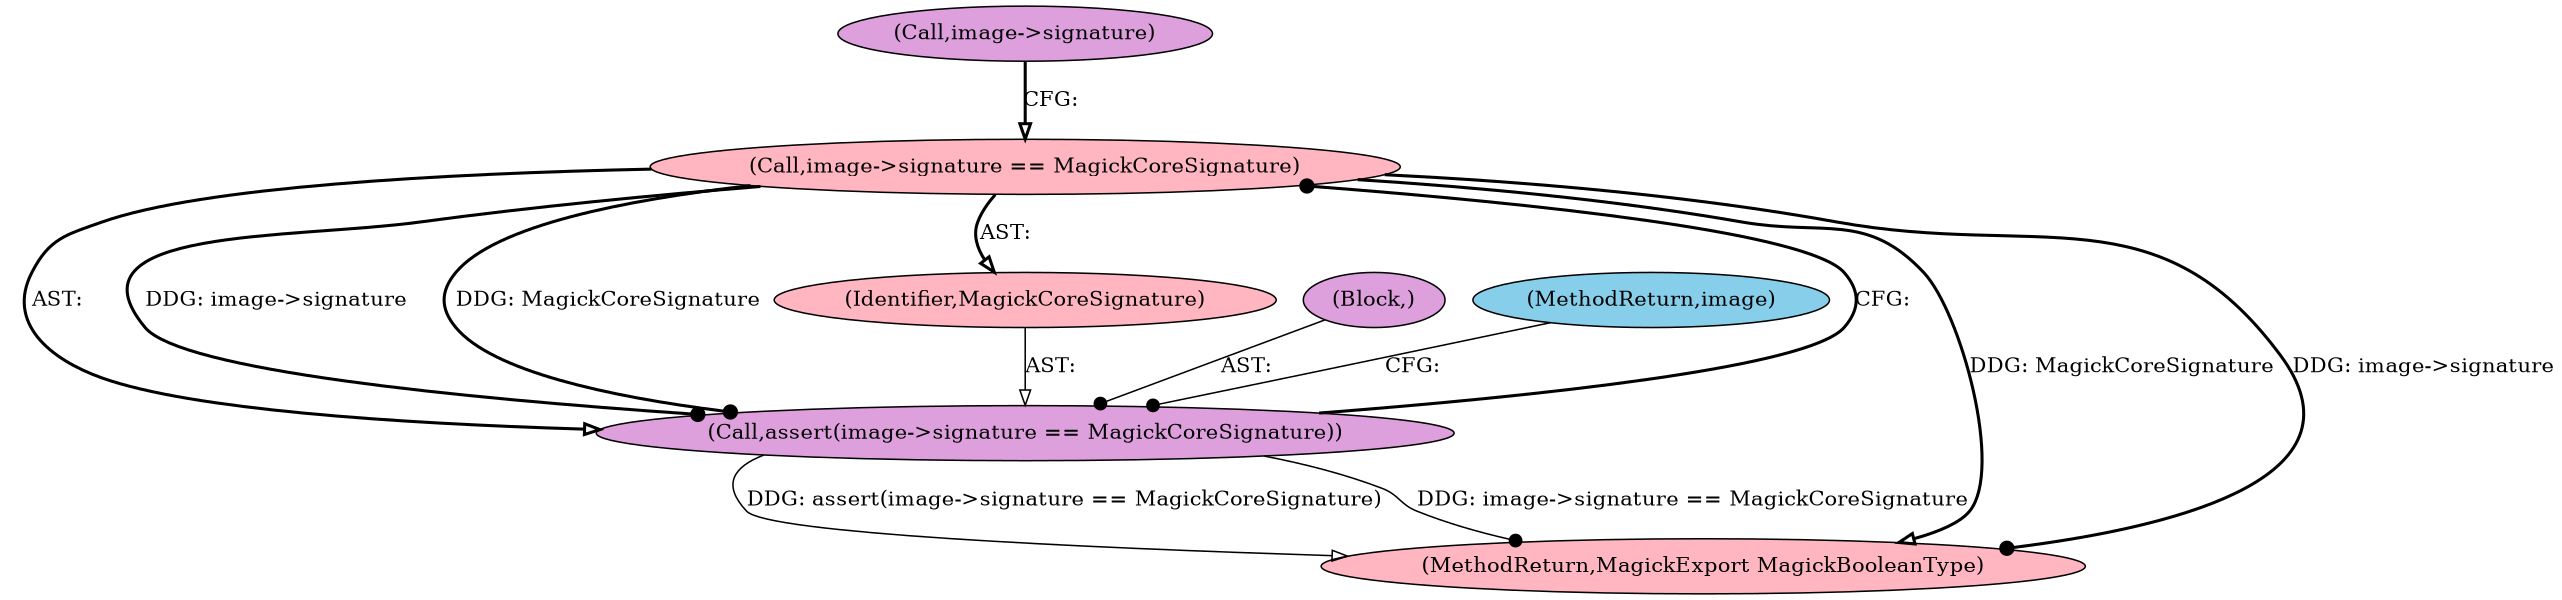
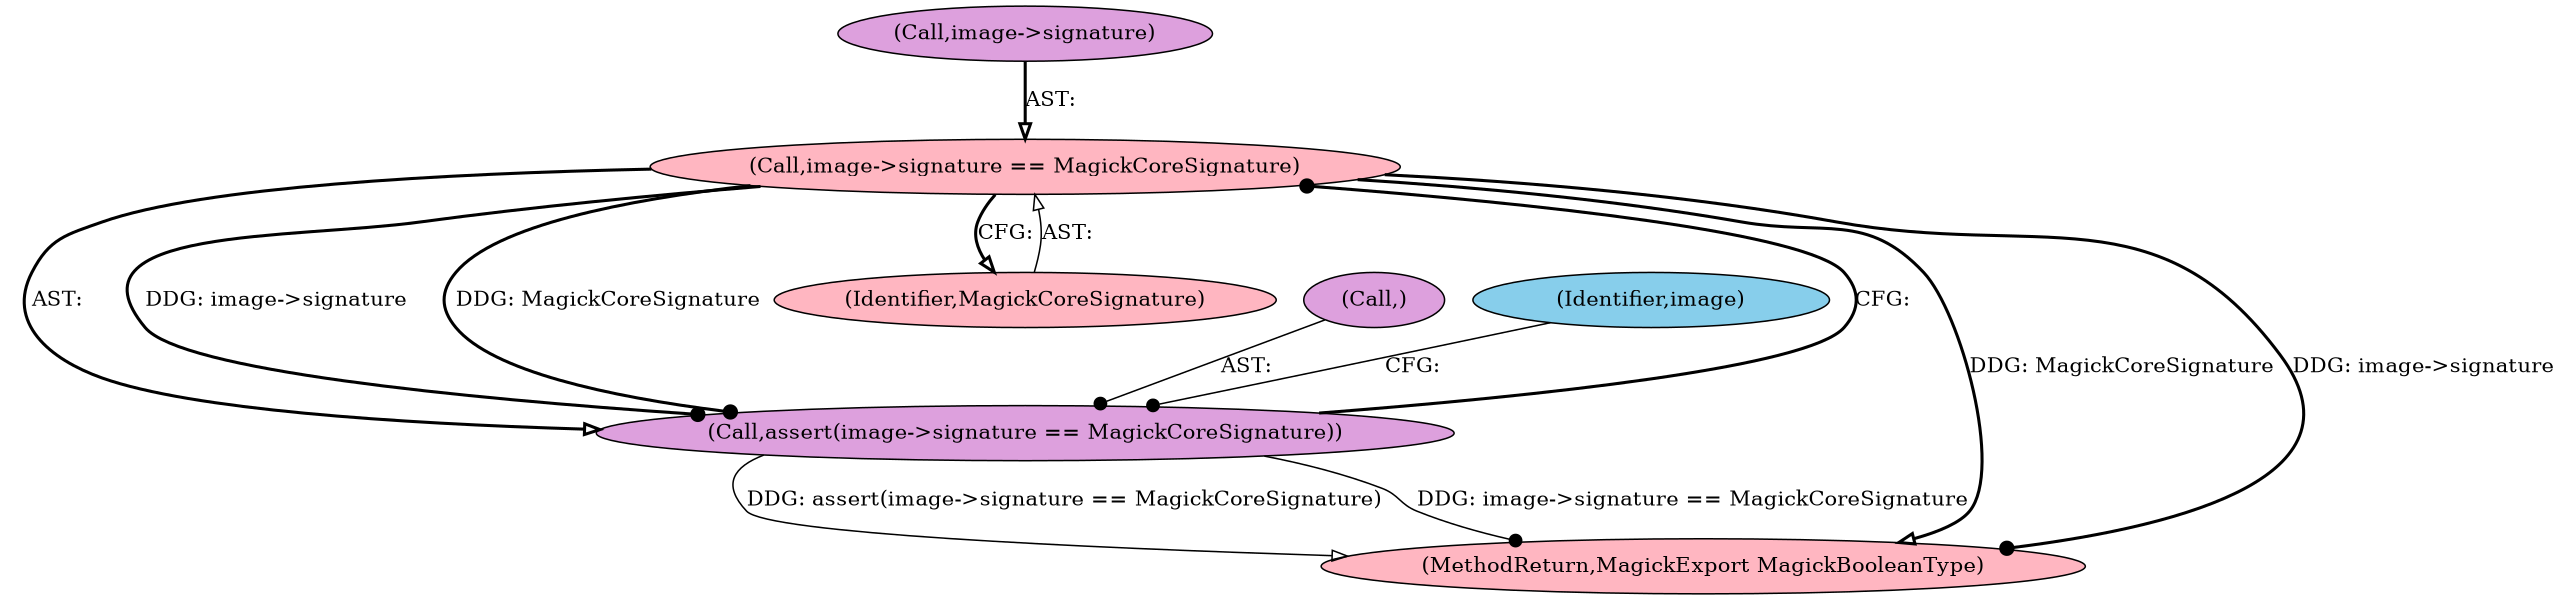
edge "(Call,image->signature)" -> "(Call,image->signature == MagickCoreSignature)": label "CFG: " -> "AST: "
edge "(Call,image->signature == MagickCoreSignature)" -> "(Identifier,MagickCoreSignature)": label "AST: " -> "CFG: "
node "(Block,)": label "(Block,)" -> "(Call,)"
node "(MethodReturn,image)": label "(MethodReturn,image)" -> "(Identifier,image)"
edge "(Identifier,MagickCoreSignature)" -> "(Call,assert(image->signature == MagickCoreSignature))": now "(Identifier,MagickCoreSignature)" -> "(Call,image->signature == MagickCoreSignature)"
